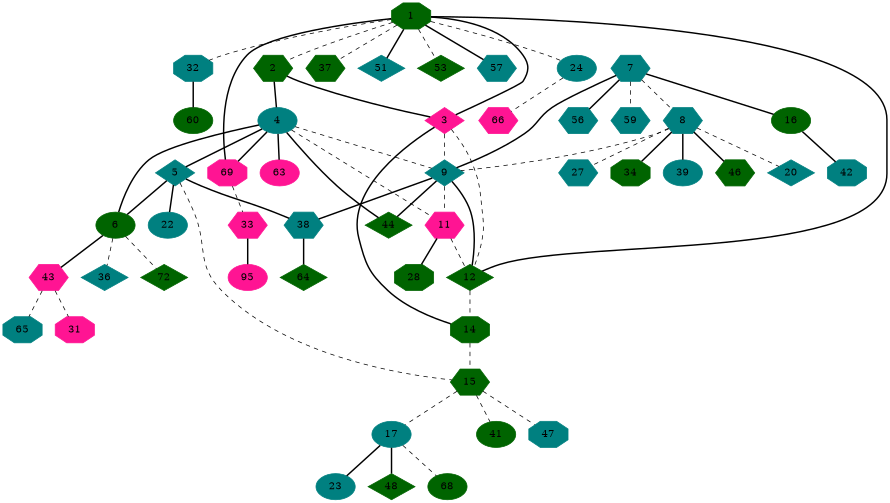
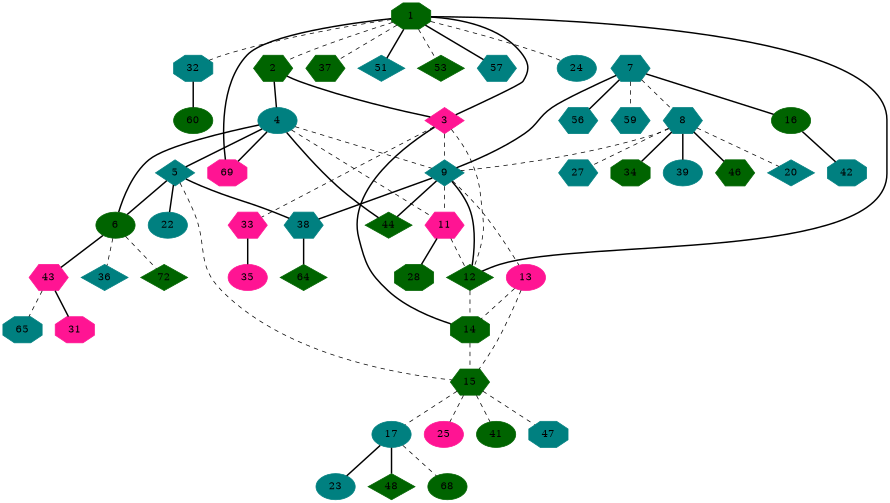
node "66": removed
node "63": removed
edge "69" -- "33": now "3" -- "33"
node "95": label "95" -> "35"
node "13": added
edge "43" -- "31": style dashed -> bold
node "25": added
